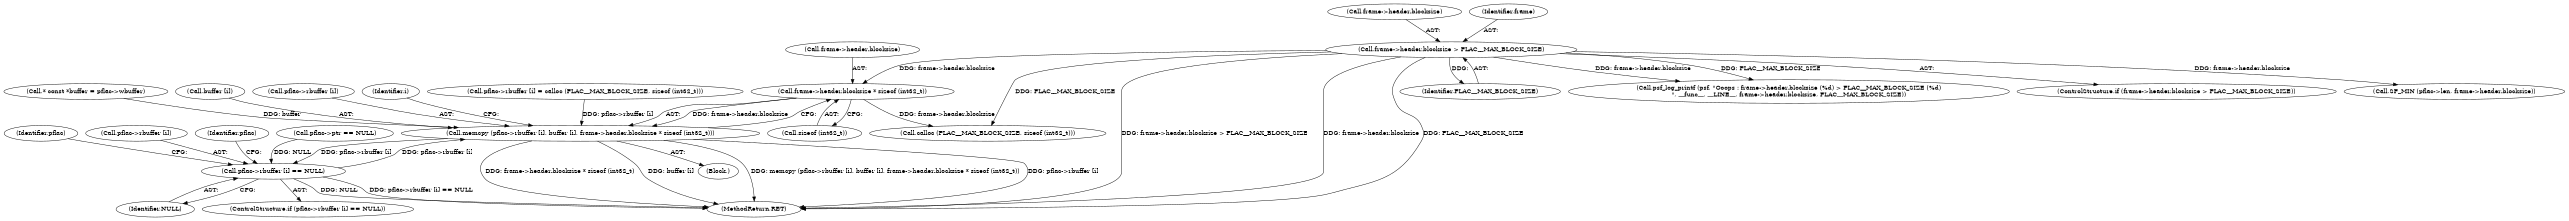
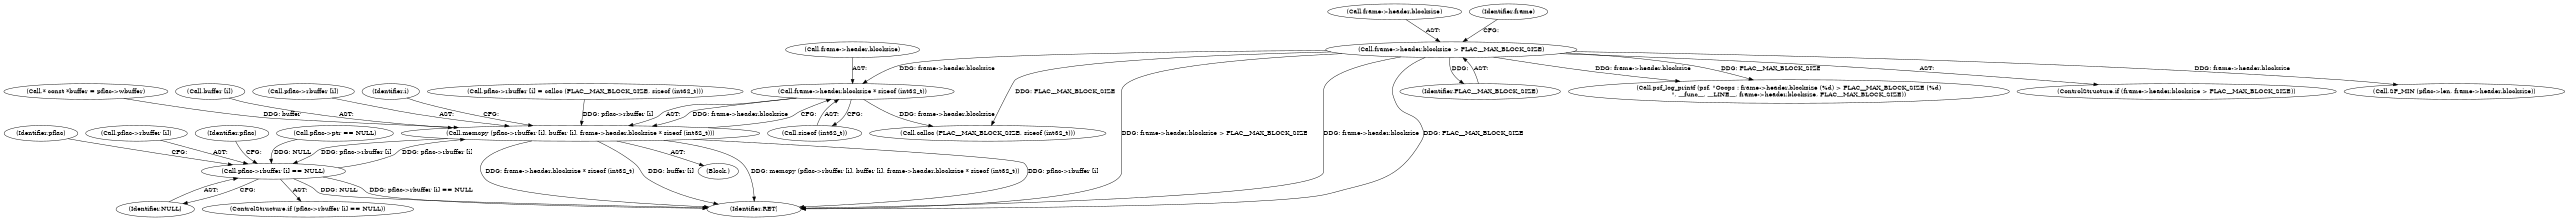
edge "(Identifier,frame)" -> "(Call,frame->header.blocksize > FLAC__MAX_BLOCK_SIZE)": label "AST: " -> "CFG: "
node "(MethodReturn,RET)": label "(MethodReturn,RET)" -> "(Identifier,RET)"
